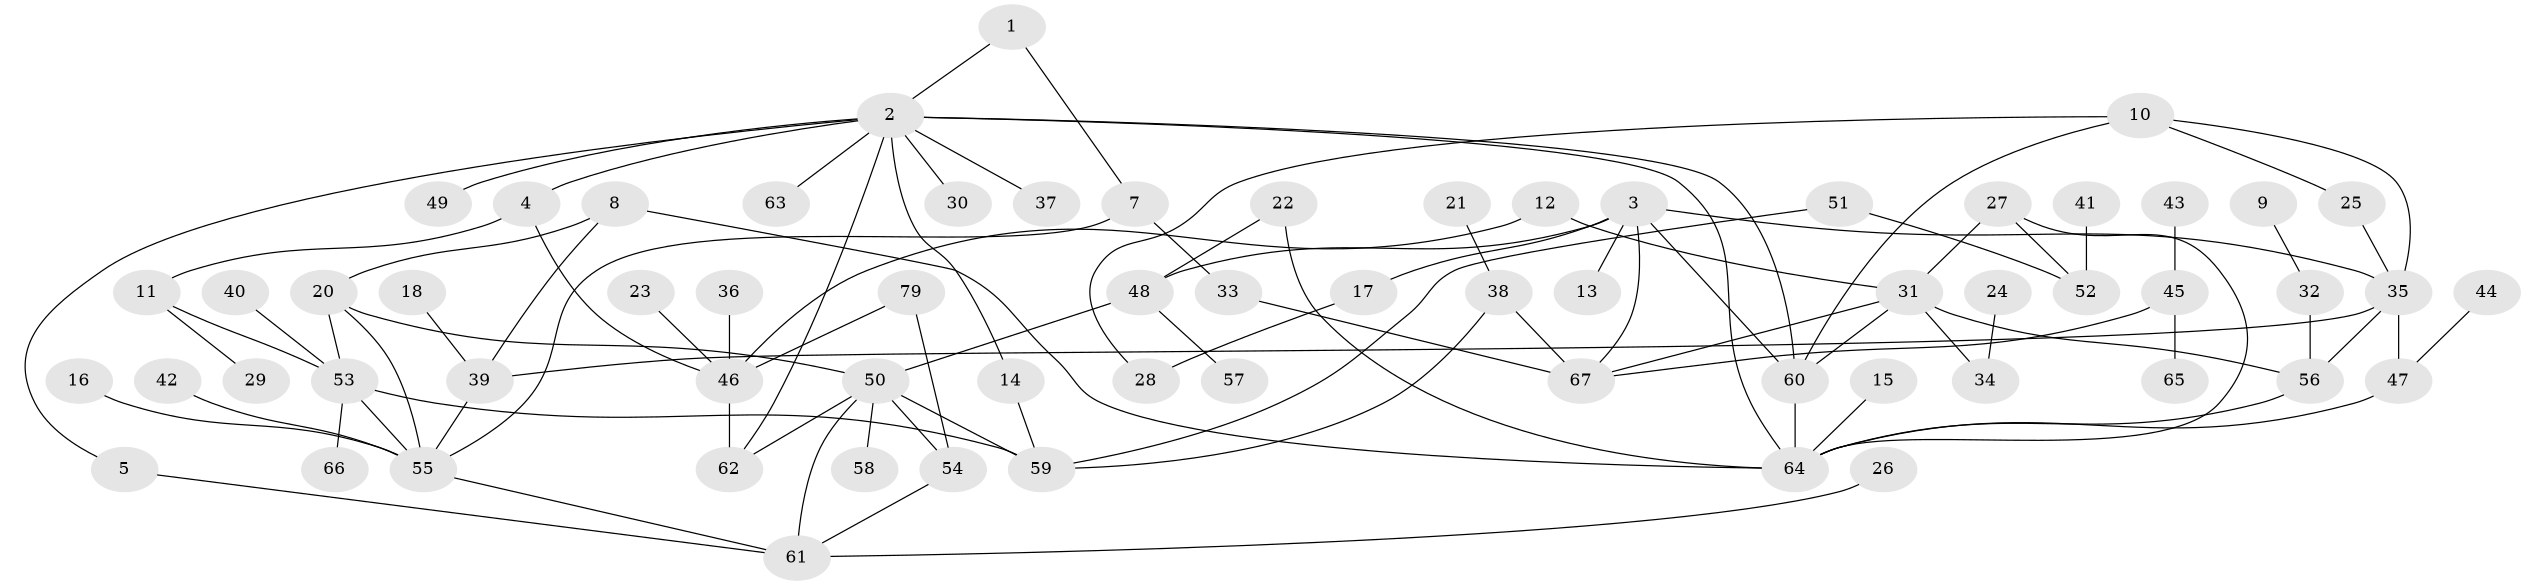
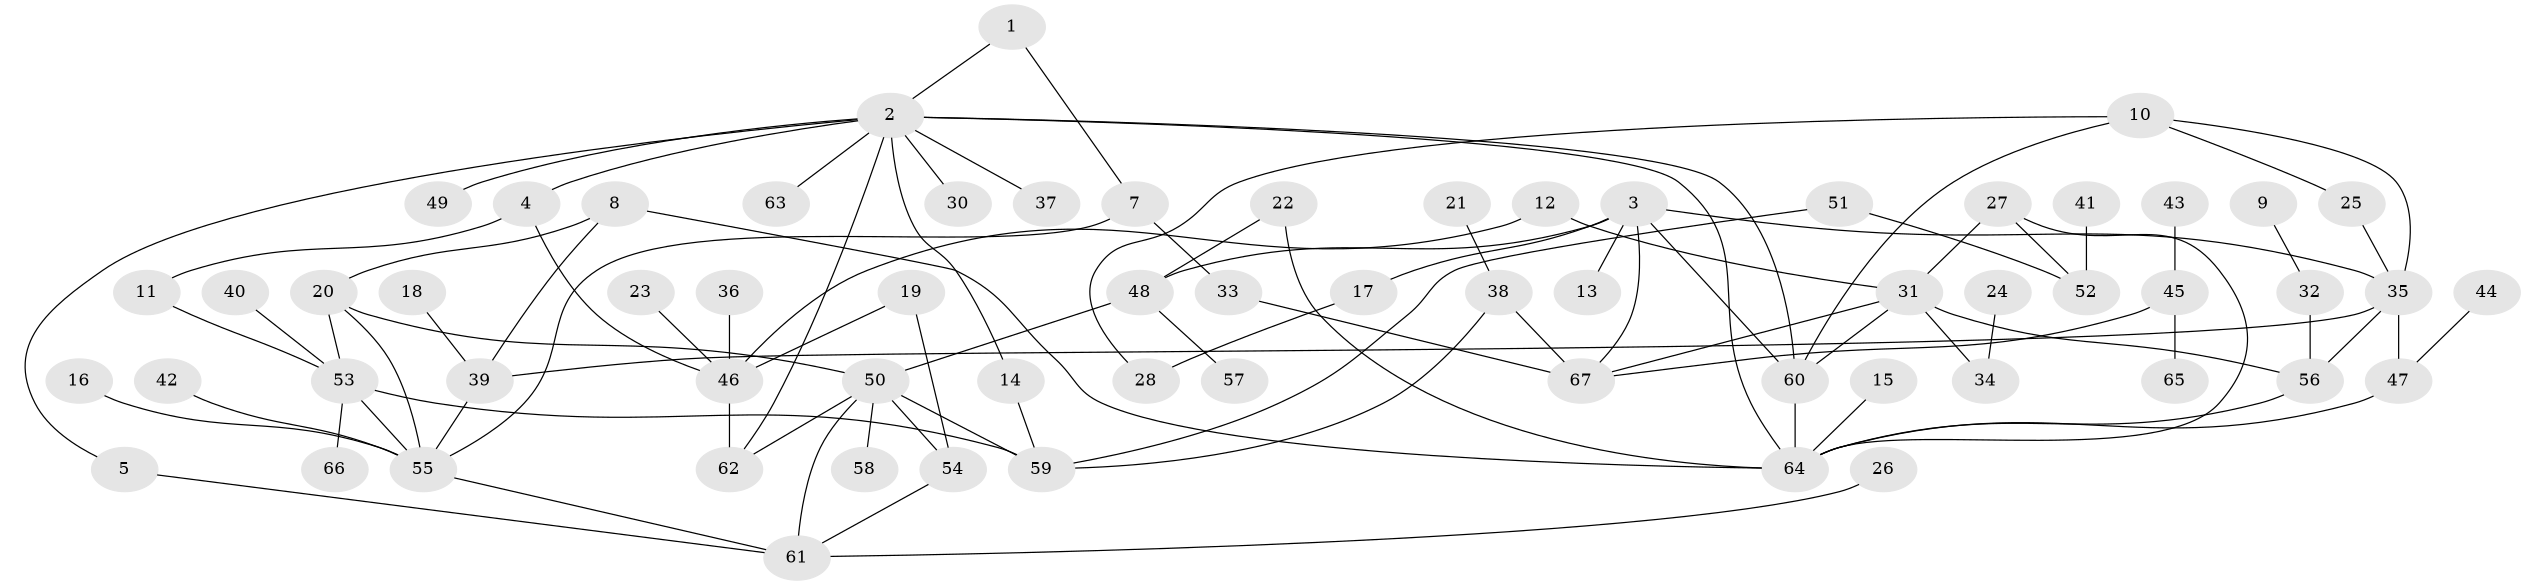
node "79": label "79" -> "19"
node "29": removed
